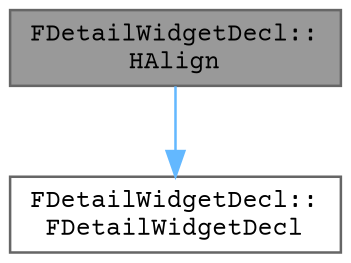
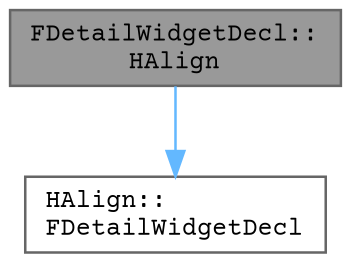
node "FDetailWidgetDecl:: FDetailWidgetDecl": label "FDetailWidgetDecl:: FDetailWidgetDecl" -> "HAlign:: FDetailWidgetDecl"
